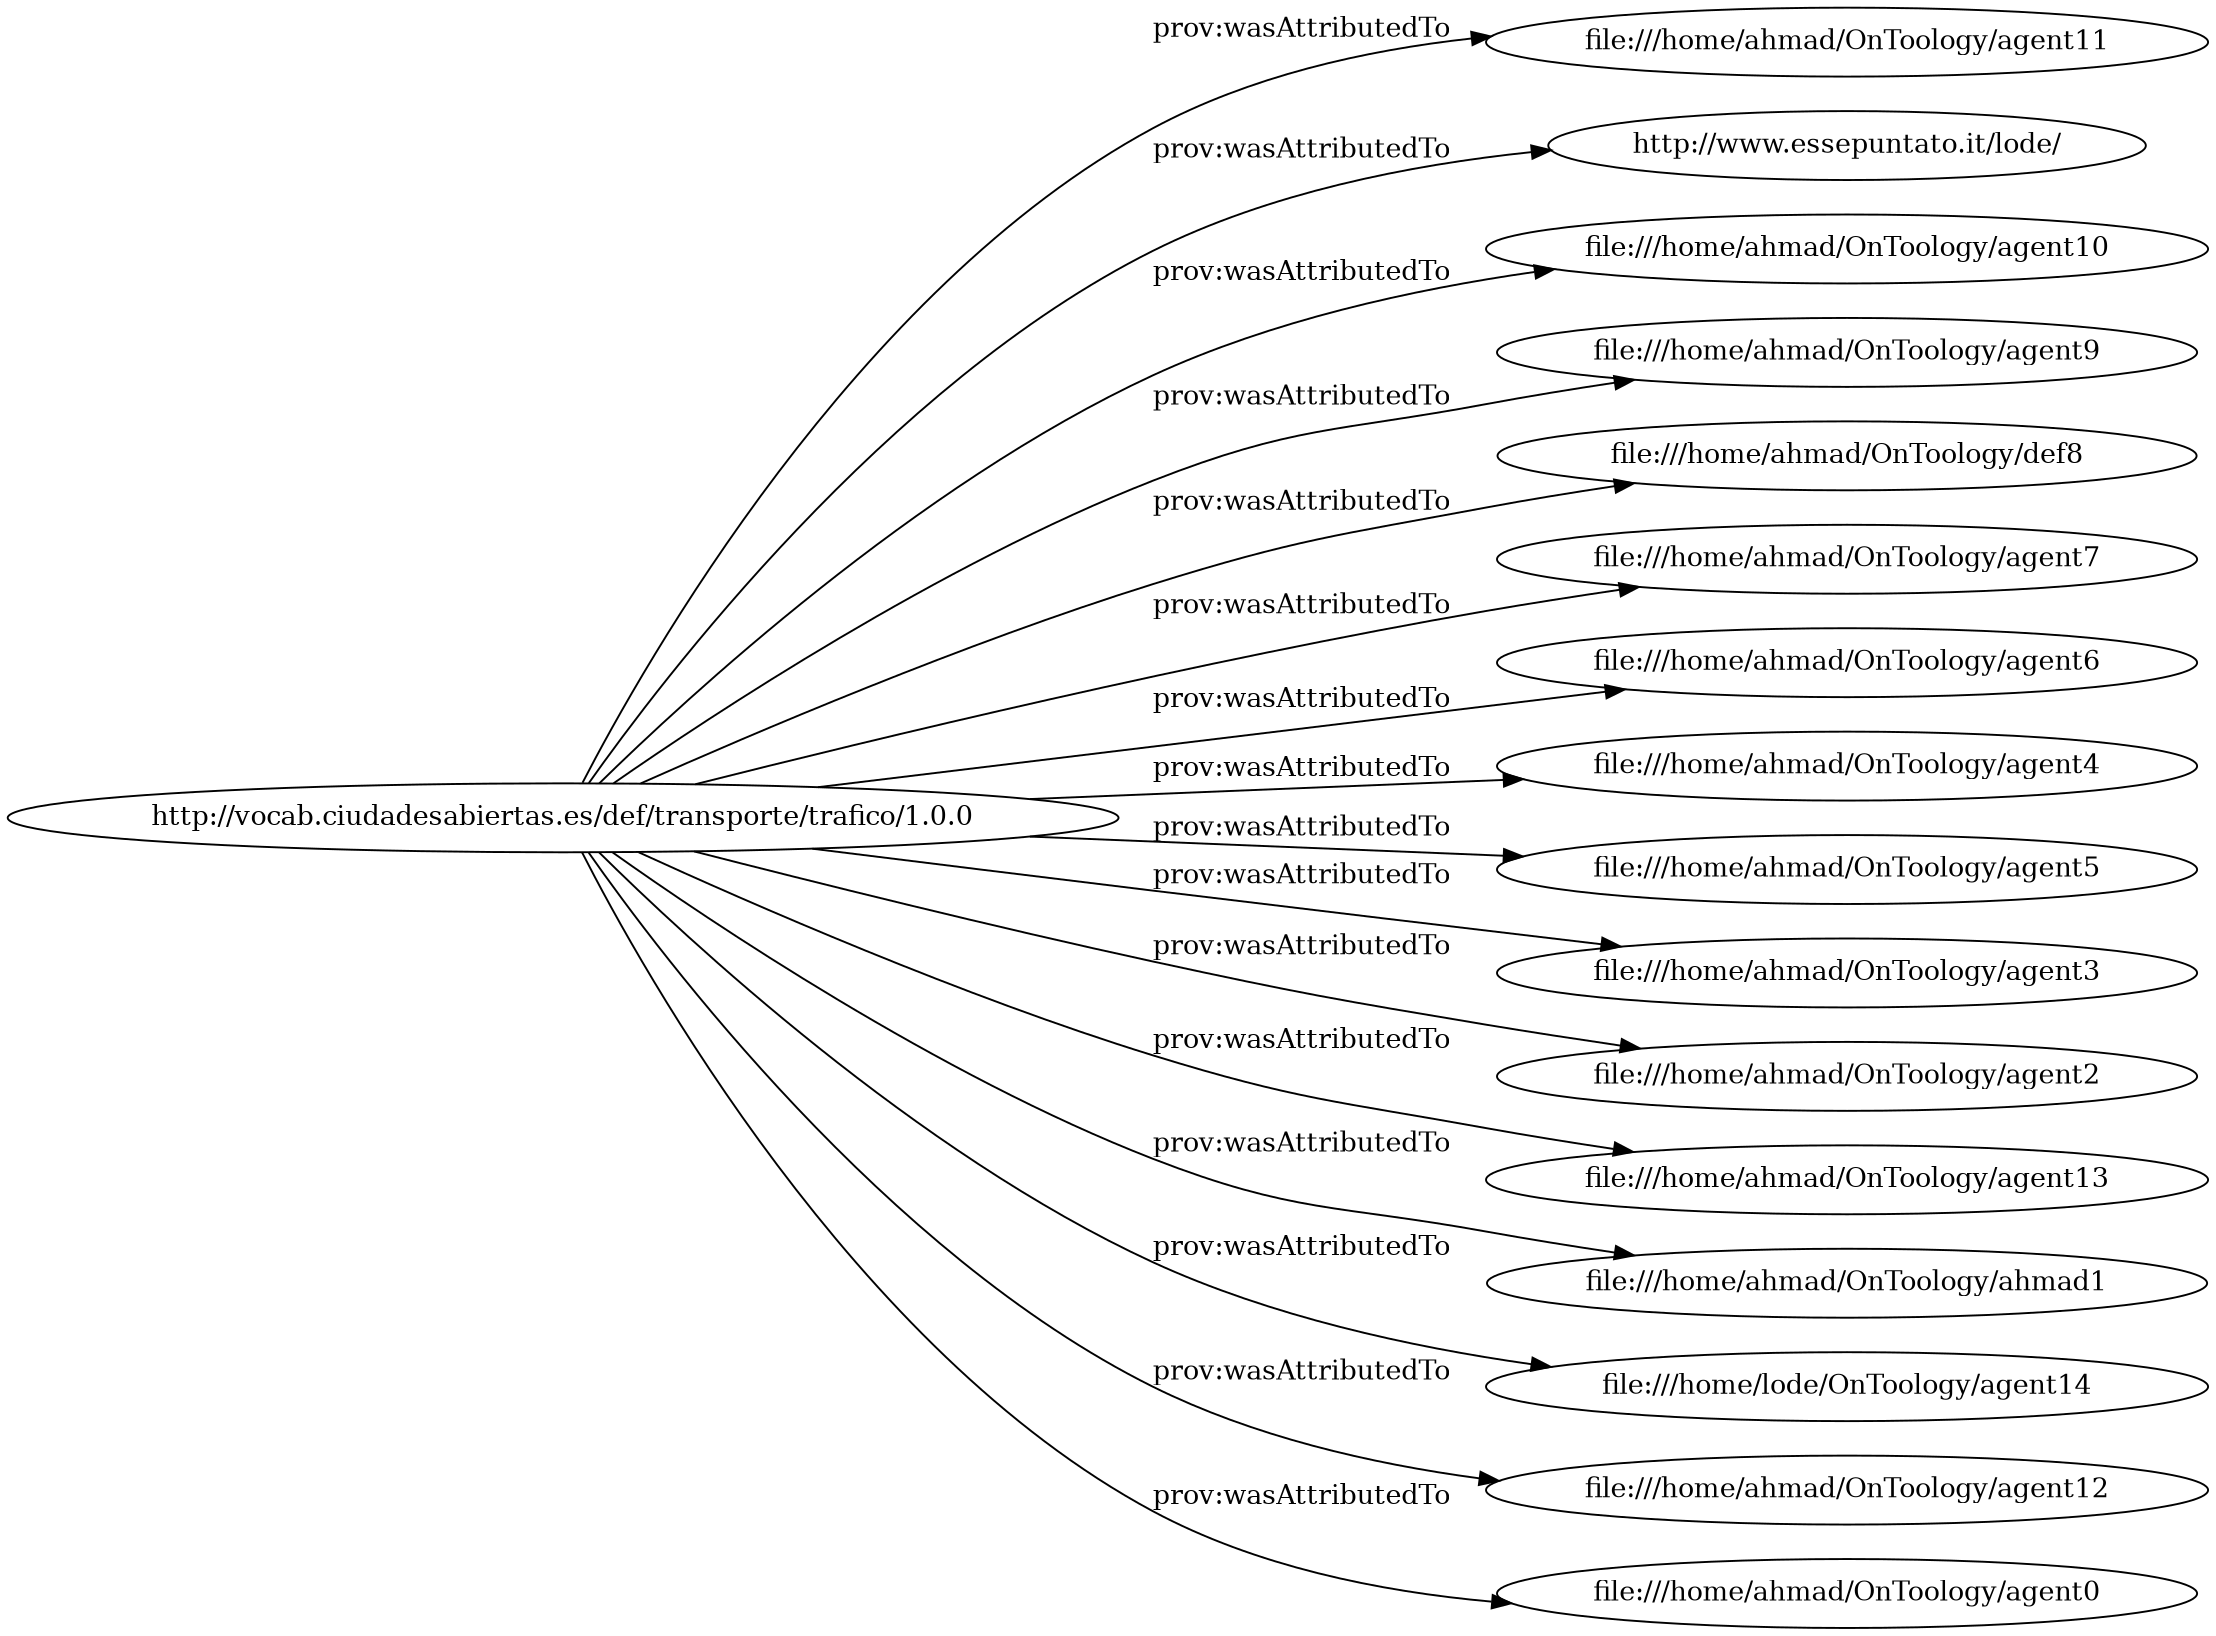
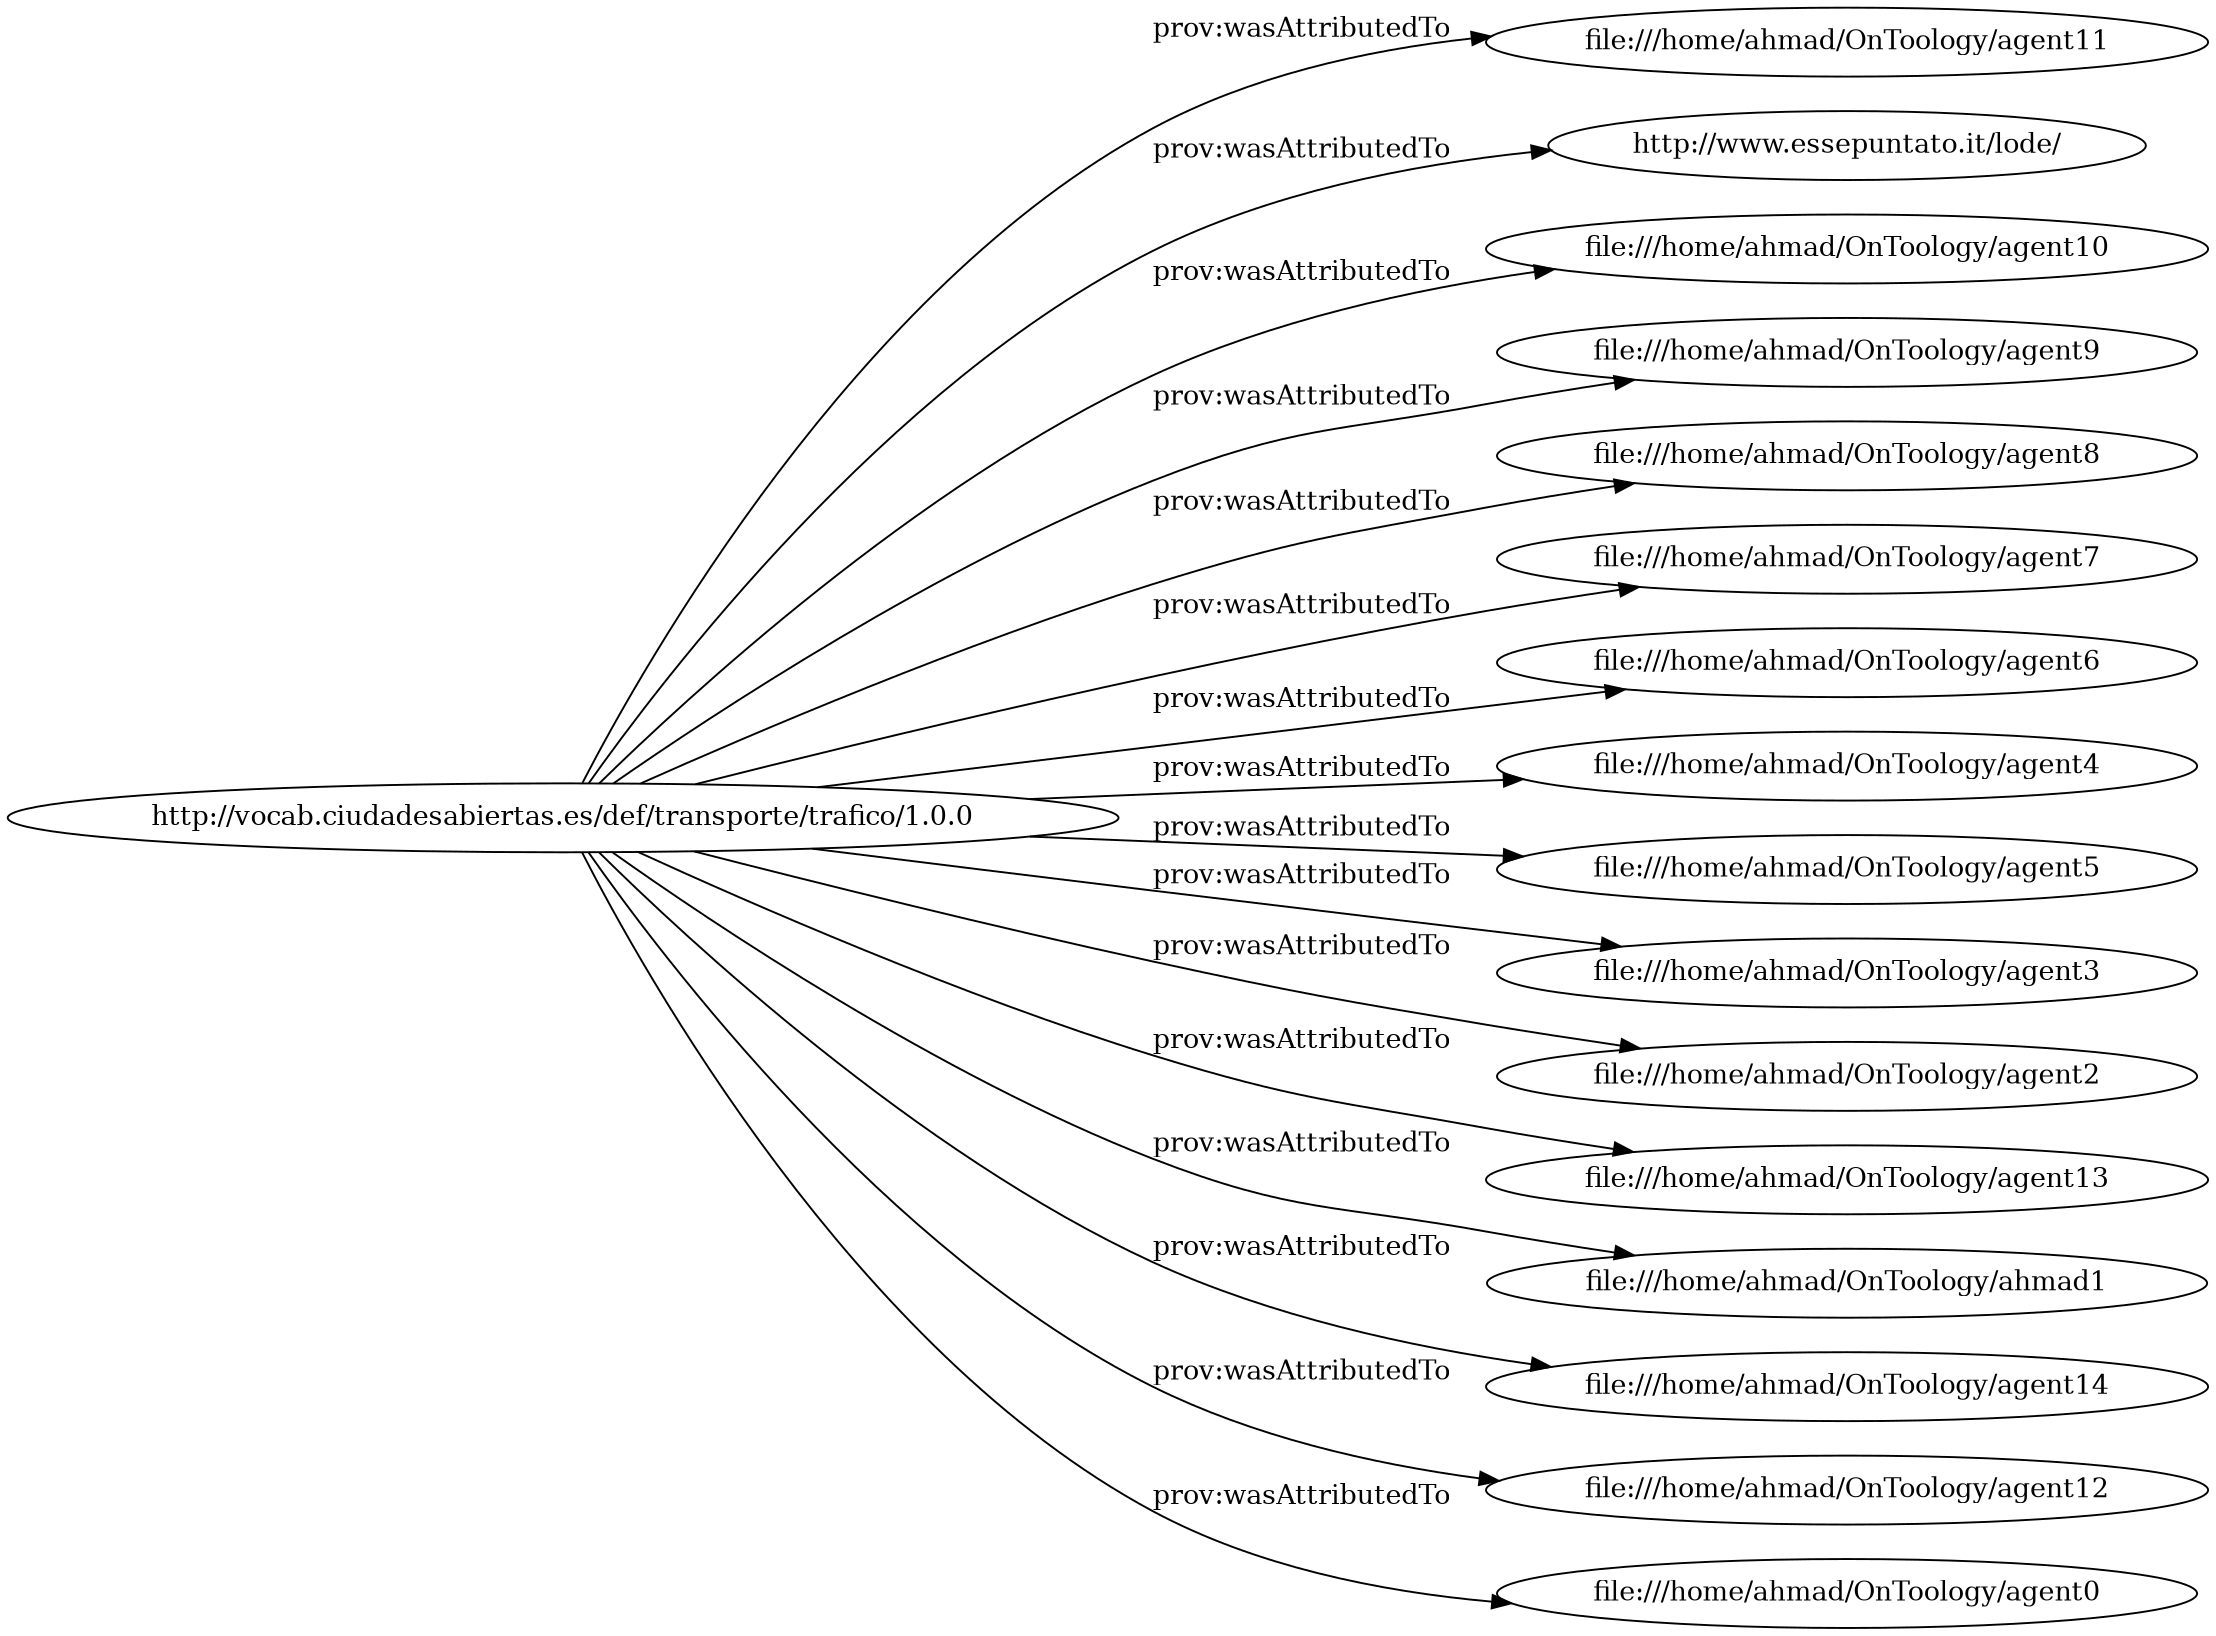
node "file:///home/ahmad/OnToology/def8": label "file:///home/ahmad/OnToology/def8" -> "file:///home/ahmad/OnToology/agent8"
node "file:///home/lode/OnToology/agent14": label "file:///home/lode/OnToology/agent14" -> "file:///home/ahmad/OnToology/agent14"
